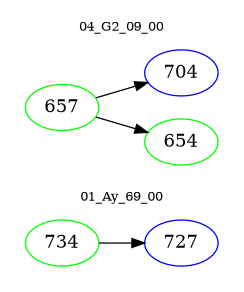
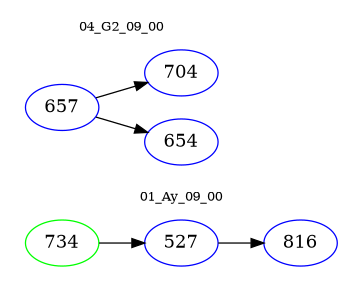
node "657": color green -> blue
node "654": color green -> blue
cluster "01_Ay_69_00": label "01_Ay_69_00" -> "01_Ay_09_00"
node "727": label "727" -> "527"
node "816": added
